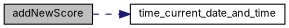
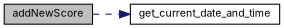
node "time_current_date_and_time": label "time_current_date_and_time" -> "get_current_date_and_time"
